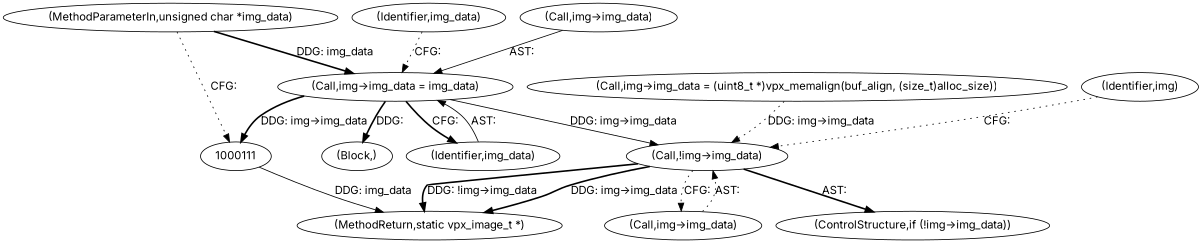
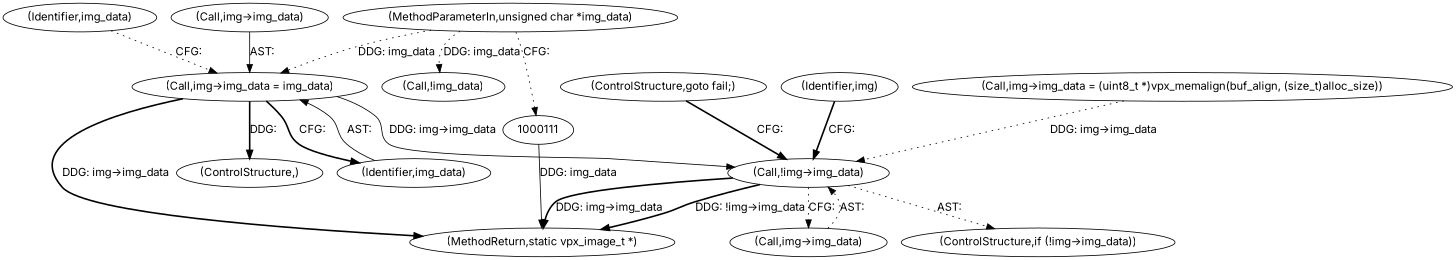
edge "(MethodParameterIn,unsigned char *img_data)" -> "(Call,img->img_data = img_data)": style bold -> dotted
node "(Call,!img_data)": added
node "(ControlStructure,goto fail;)": added
edge "(Call,img->img_data = img_data)" -> "1000111": now "(Call,img->img_data = img_data)" -> "(MethodReturn,static vpx_image_t *)"
edge "(Identifier,img)" -> "(Call,!img->img_data)": style dotted -> bold
node "(Block,)": label "(Block,)" -> "(ControlStructure,)"
edge "(Call,!img->img_data)" -> "(ControlStructure,if (!img->img_data))": style bold -> dotted
